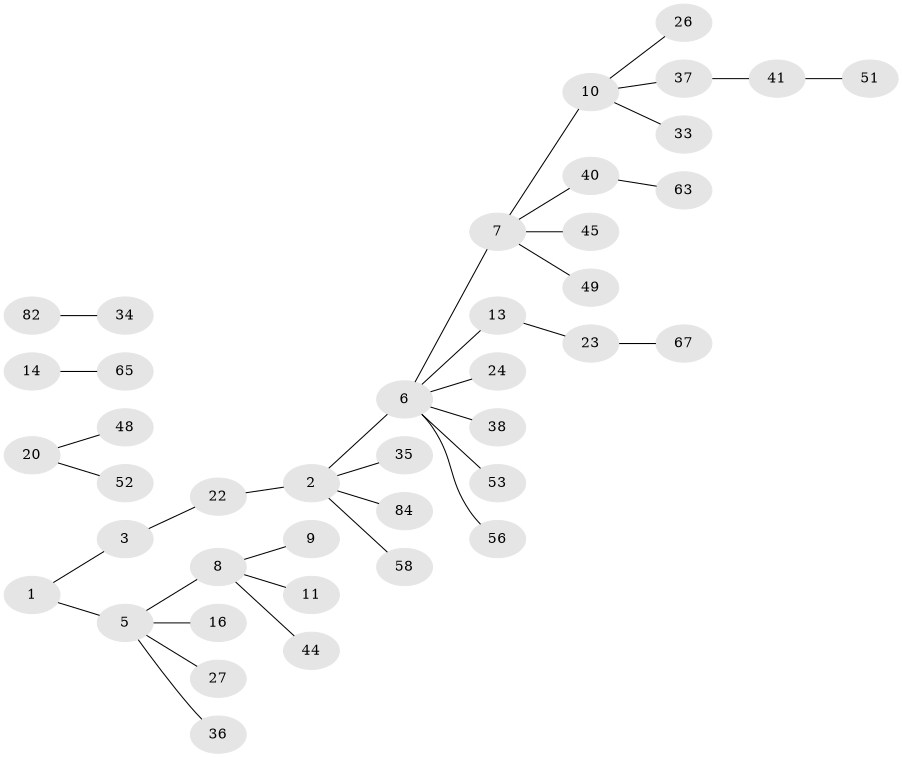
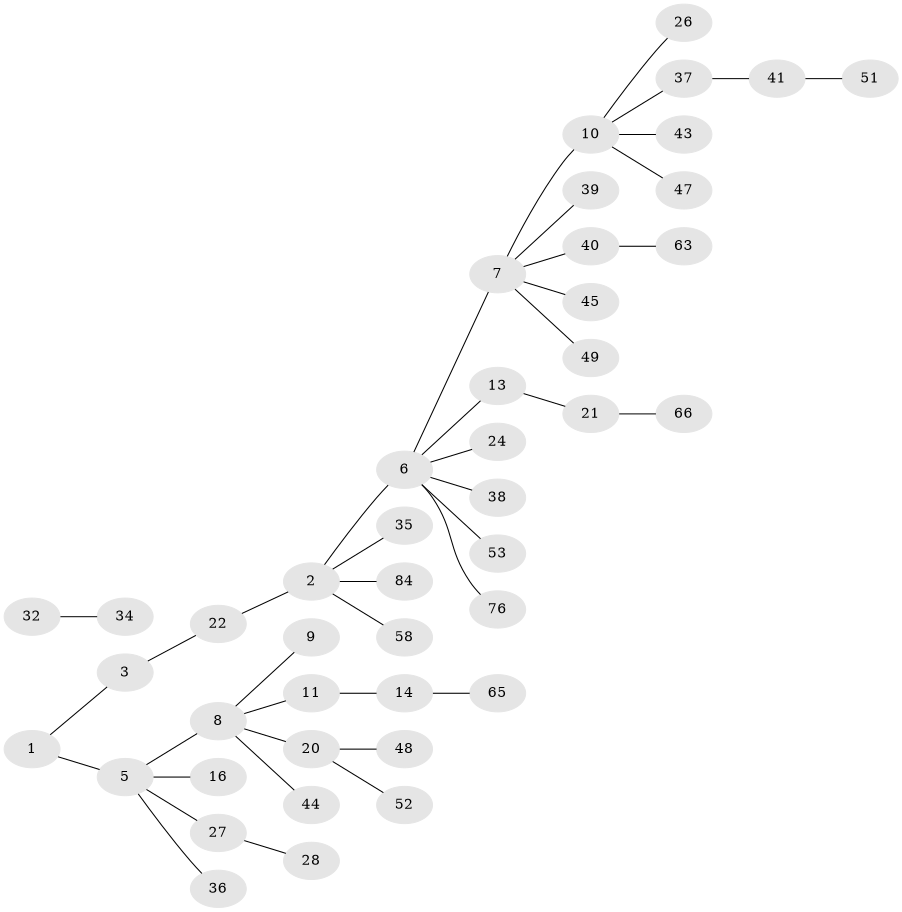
node "33": label "33" -> "43"
node "39": added
node "47": added
node "82": label "82" -> "32"
node "23": label "23" -> "21"
node "67": label "67" -> "66"
node "56": label "56" -> "76"
edge "11" -- "14": added
edge "8" -- "20": added
node "28": added
